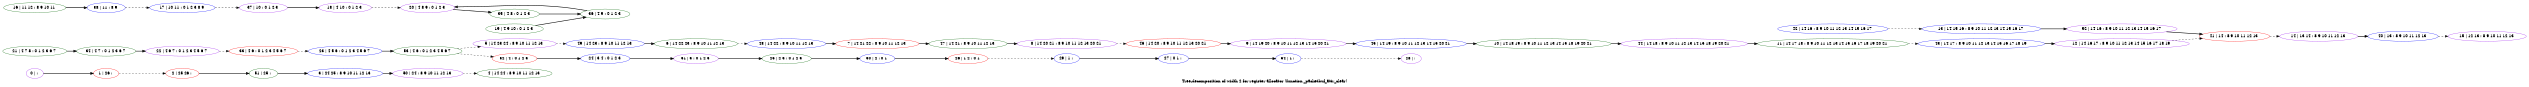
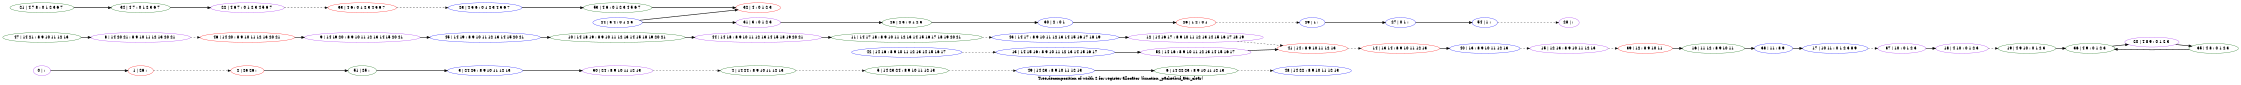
edge "38 | 11 : 8 9" -> "17 | 10 11 : 0 1 2 3 8 9": style dashed -> bold
edge "18 | 4 10 : 0 1 2 3" -> "20 | 4 8 9 : 0 1 2 3": now "18 | 4 10 : 0 1 2 3" -> "19 | 4 9 10 : 0 1 2 3"
node "14 | 13 14 : 8 9 10 11 12 13": color purple -> red
node "5 | 14 23 24 : 8 9 10 11 12 13": color purple -> darkgreen
node "7 | 14 21 22 : 8 9 10 11 12 13": removed
edge "53 | 4 6 : 0 1 2 3 4 5 6 7" -> "5 | 14 23 24 : 8 9 10 11 12 13": now "4 | 14 24 : 8 9 10 11 12 13" -> "5 | 14 23 24 : 8 9 10 11 12 13"
node "39 | 12 : 8 9 10 11": added
edge "53 | 4 6 : 0 1 2 3 4 5 6 7" -> "32 | 4 : 0 1 2 3": style dashed -> bold
edge "32 | 4 : 0 1 2 3" -> "24 | 3 4 : 0 1 2 3": reversed
